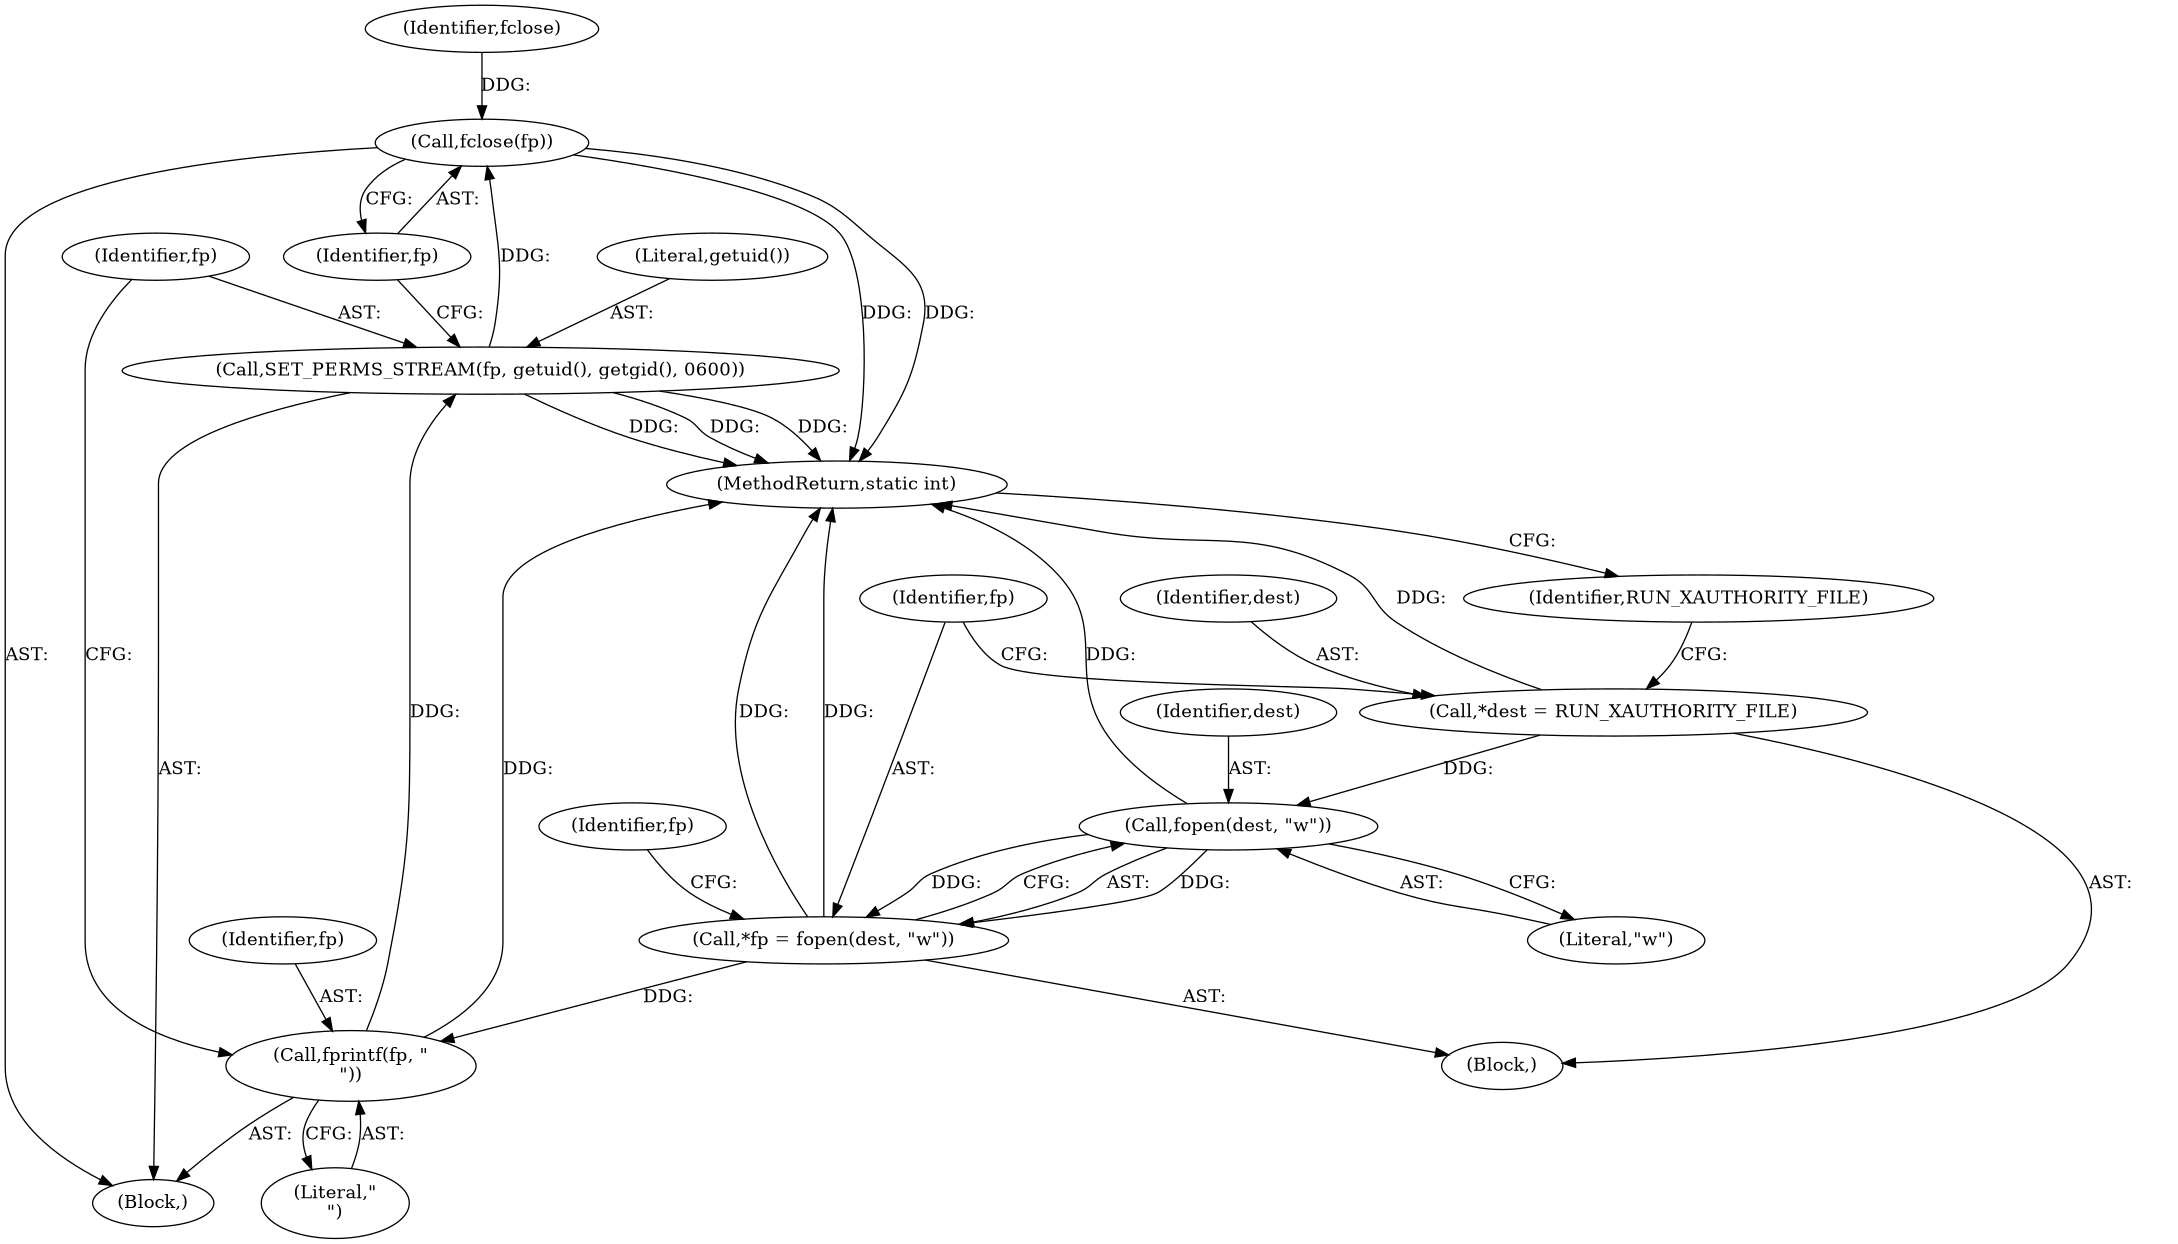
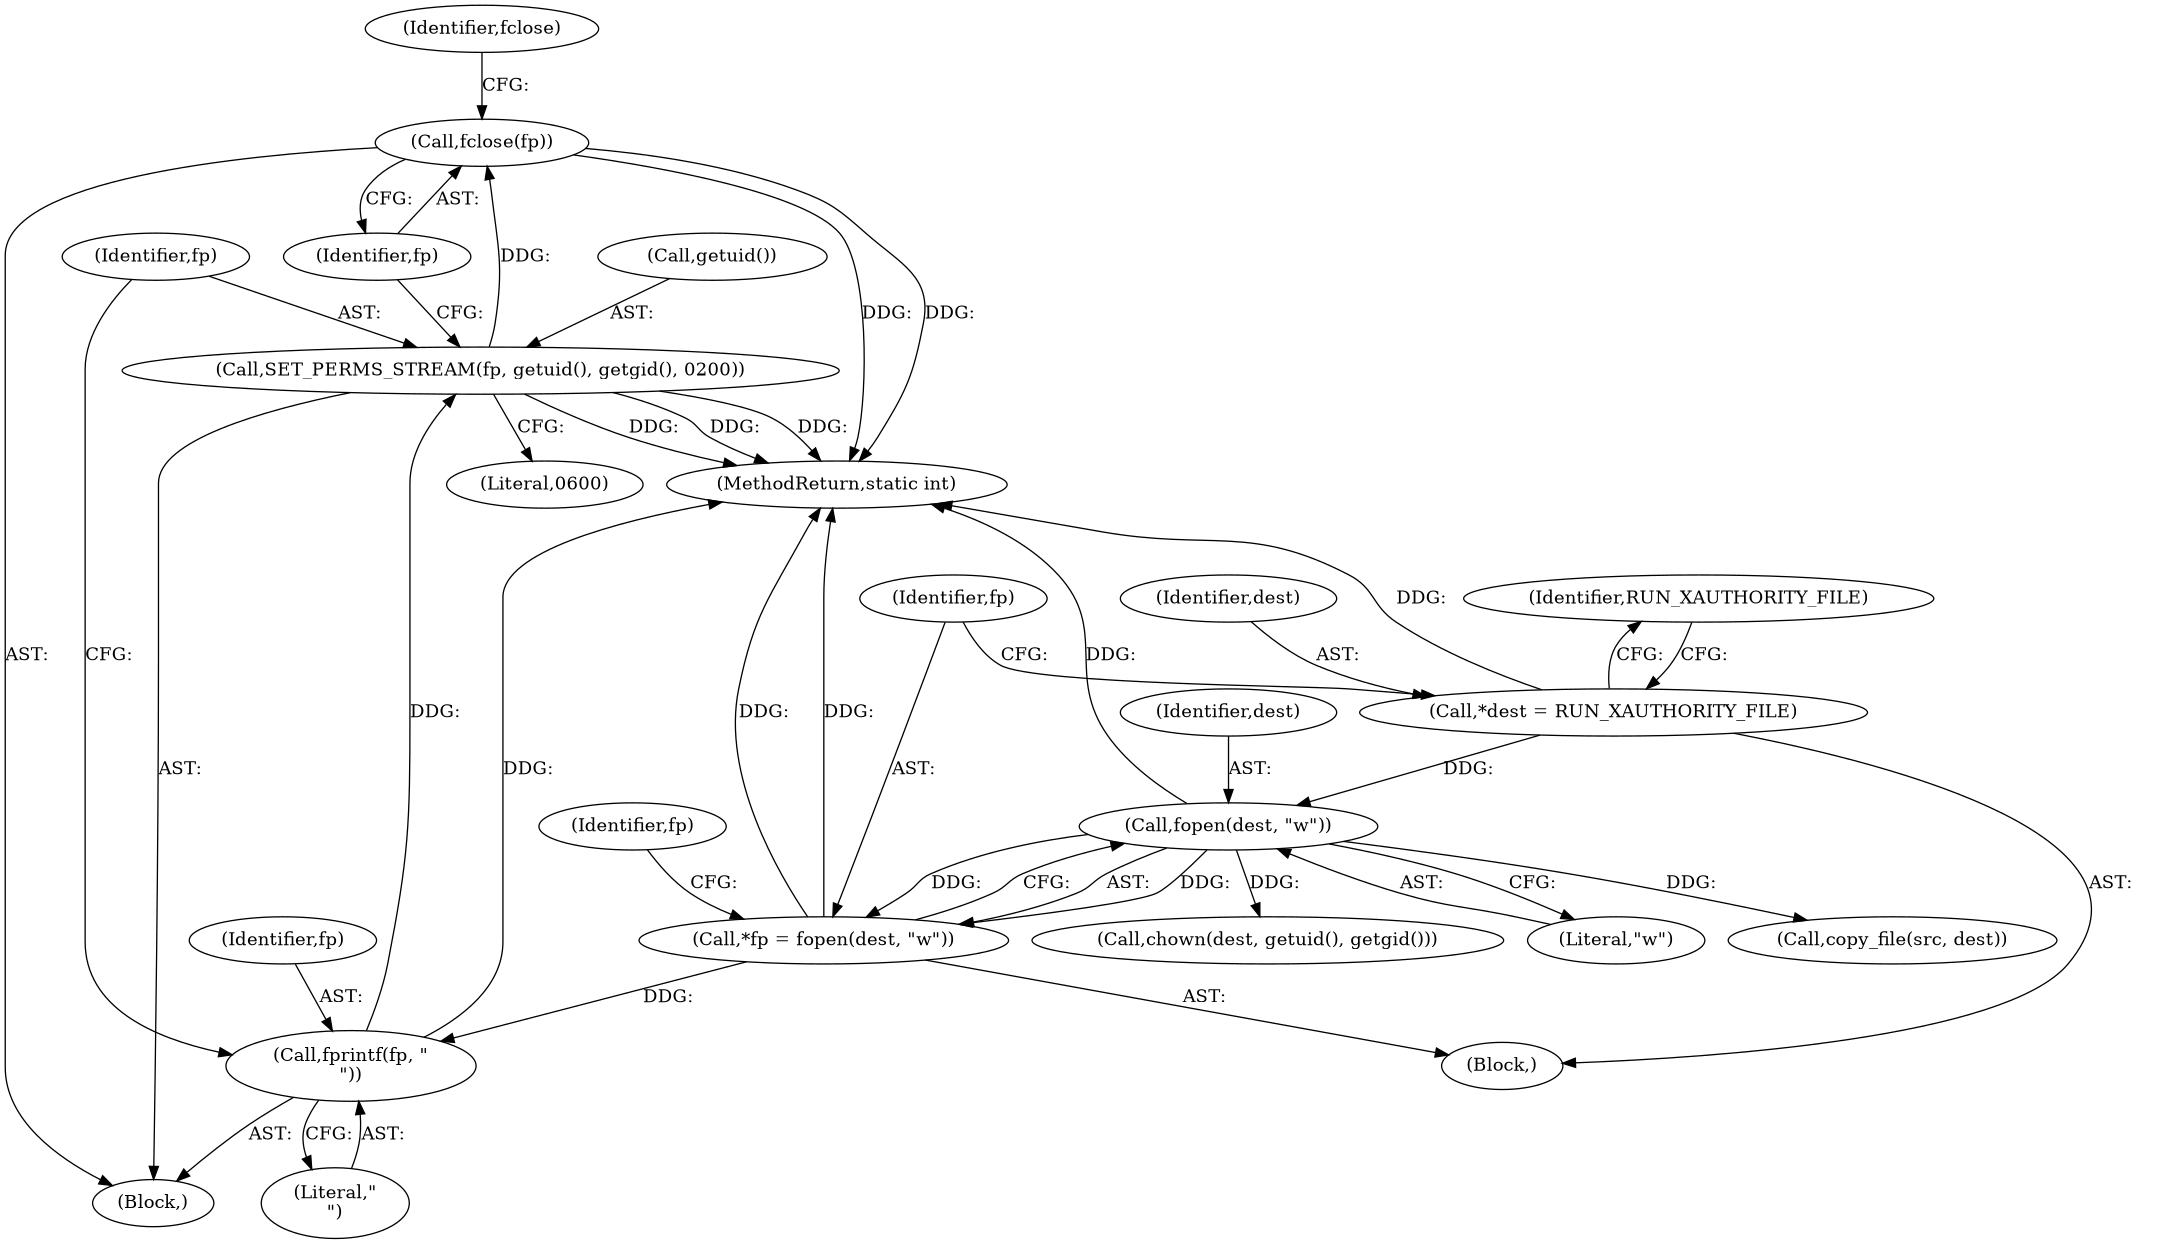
edge "(Identifier,fclose)" -> "(Call,fclose(fp))": label "DDG: " -> "CFG: "
node "(Literal,getuid())": label "(Literal,getuid())" -> "(Call,getuid())"
node "(Call,SET_PERMS_STREAM(fp, getuid(), getgid(), 0600))": label "(Call,SET_PERMS_STREAM(fp, getuid(), getgid(), 0600))" -> "(Call,SET_PERMS_STREAM(fp, getuid(), getgid(), 0200))"
node "(Literal,0600)": added
edge "(MethodReturn,static int)" -> "(Identifier,RUN_XAUTHORITY_FILE)": now "(Call,*dest = RUN_XAUTHORITY_FILE)" -> "(Identifier,RUN_XAUTHORITY_FILE)"
node "(Call,chown(dest, getuid(), getgid()))": added
node "(Call,copy_file(src, dest))": added
